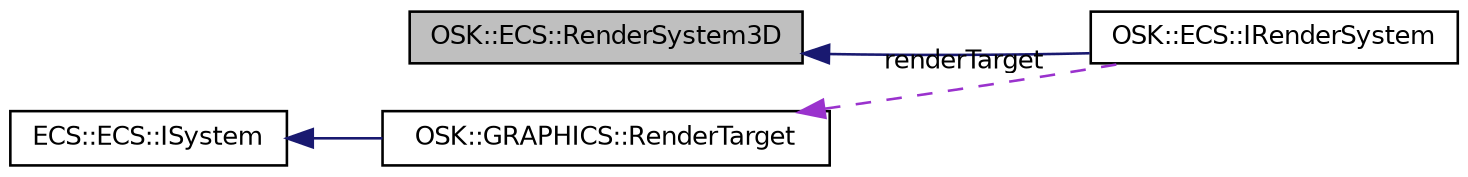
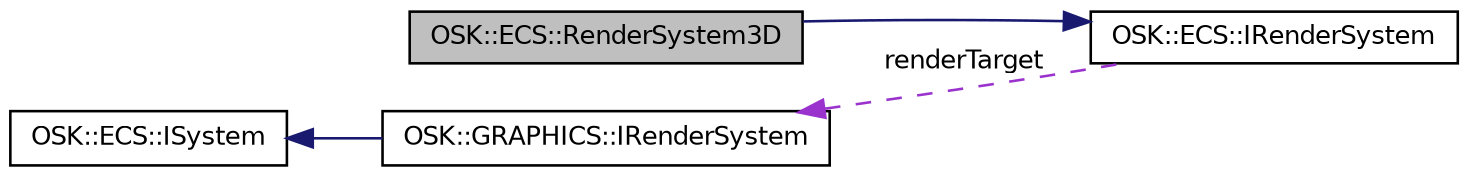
edge "OSK::ECS::IRenderSystem" -> "OSK::ECS::RenderSystem3D": reversed
node "ECS::ECS::ISystem": label "ECS::ECS::ISystem" -> "OSK::ECS::ISystem"
node "OSK::GRAPHICS::RenderTarget": label "OSK::GRAPHICS::RenderTarget" -> "OSK::GRAPHICS::IRenderSystem"
